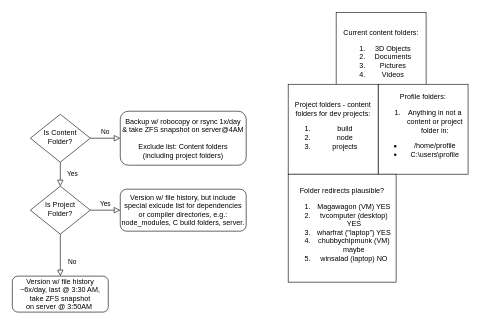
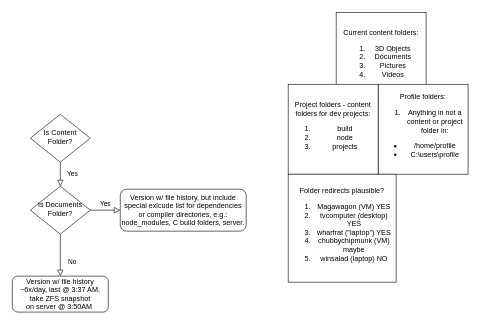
edge "Is Content Folder?" -> "Backup w/ robocopy or rsync 1x/day & take ZFS snapshot on server@4AM Exclude list: Content folders (including project folders)": removed, label "No"
node "Backup w/ robocopy or rsync 1x/day & take ZFS snapshot on server@4AM Exclude list: Content folders (including project folders)": removed
node "Is Project Folder?": label "Is Project Folder?" -> "Is Documents Folder?"
node "Version w/ file history ~6x/day, last @ 3:30 AM, take ZFS snapshot on server @ 3:50AM": label "Version w/ file history ~6x/day, last @ 3:30 AM, take ZFS snapshot on server @ 3:50AM" -> "Version w/ file history ~6x/day, last @ 3:37 AM, take ZFS snapshot on server @ 3:50AM"
